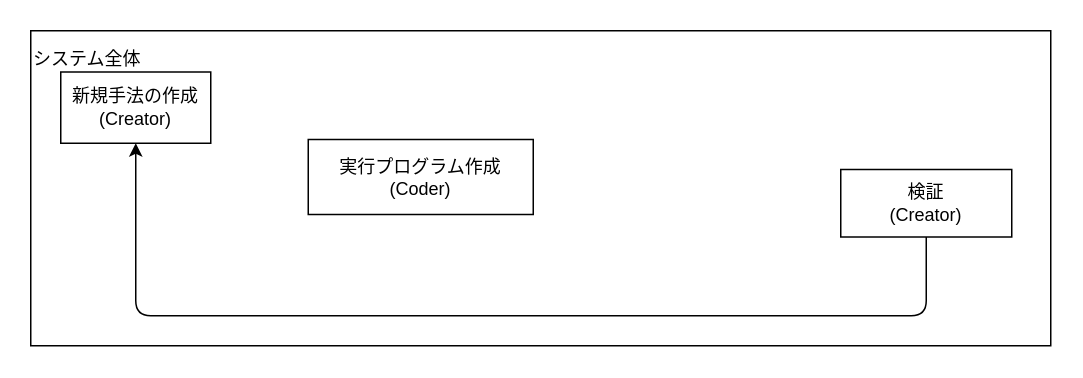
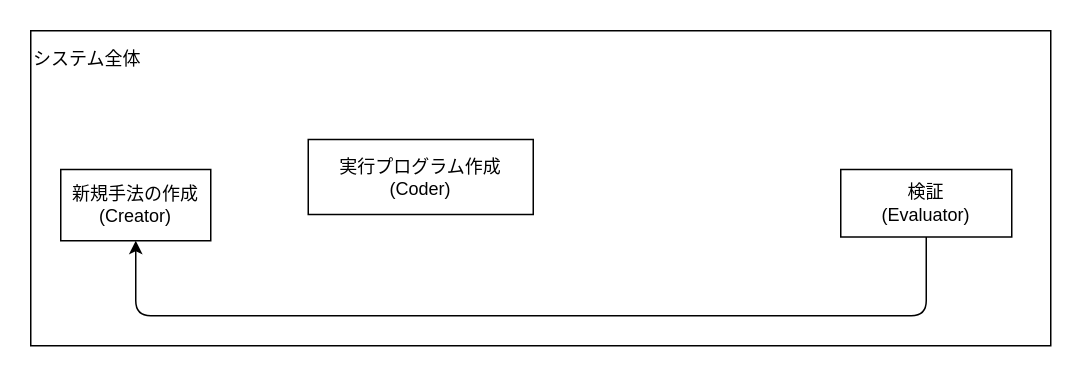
node "新規手法の作成 (Creator)": moved (136, 108) -> (136, 205)
node "検証 (Creator)": label "検証 (Creator)" -> "検証 (Evaluator)"
